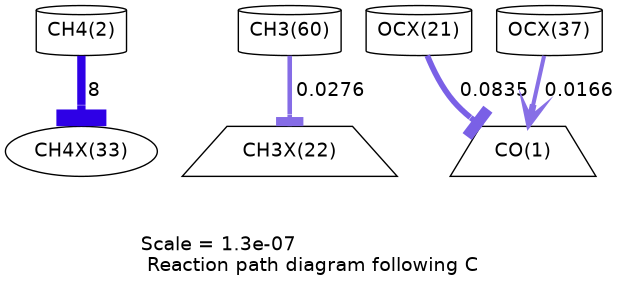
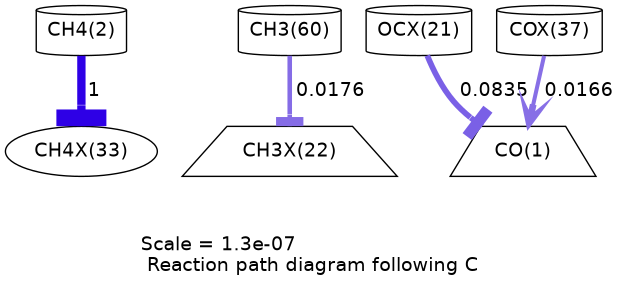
node "OCX(37)": label "OCX(37)" -> "COX(37)"
edge "CH4(2)" -> "CH4X(33)": label " 8" -> " 1"
edge "CH3(60)" -> "CH3X(22)": label " 0.0276" -> " 0.0176"
